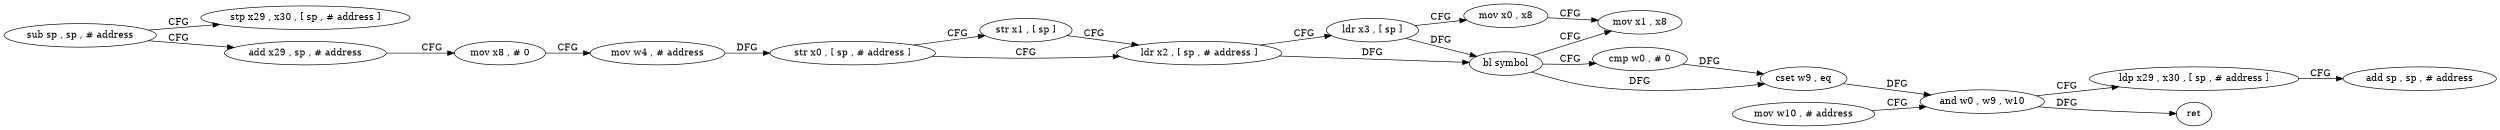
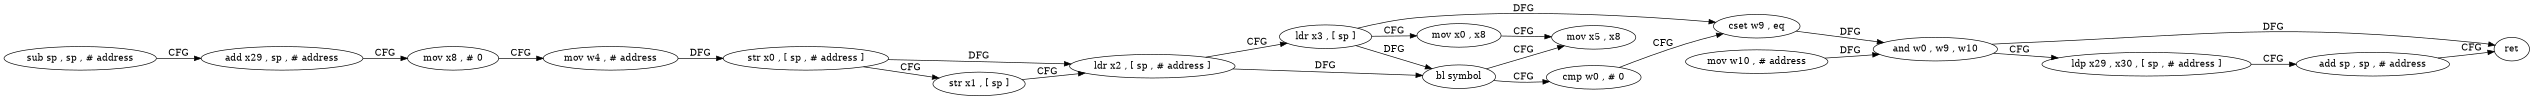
node "stp x29 , x30 , [ sp , # address ]": removed
node "mov x1 , x8": label "mov x1 , x8" -> "mov x5 , x8"
edge "str x0 , [ sp , # address ]" -> "ldr x2 , [ sp , # address ]": label "CFG" -> "DFG"
edge "add sp , sp , # address" -> "ret": added, label "CFG"
edge "cmp w0 , # 0" -> "cset w9 , eq": label "DFG" -> "CFG"
edge "bl symbol" -> "cset w9 , eq": now "ldr x3 , [ sp ]" -> "cset w9 , eq"
edge "mov w10 , # address" -> "and w0 , w9 , w10": label "CFG" -> "DFG"
